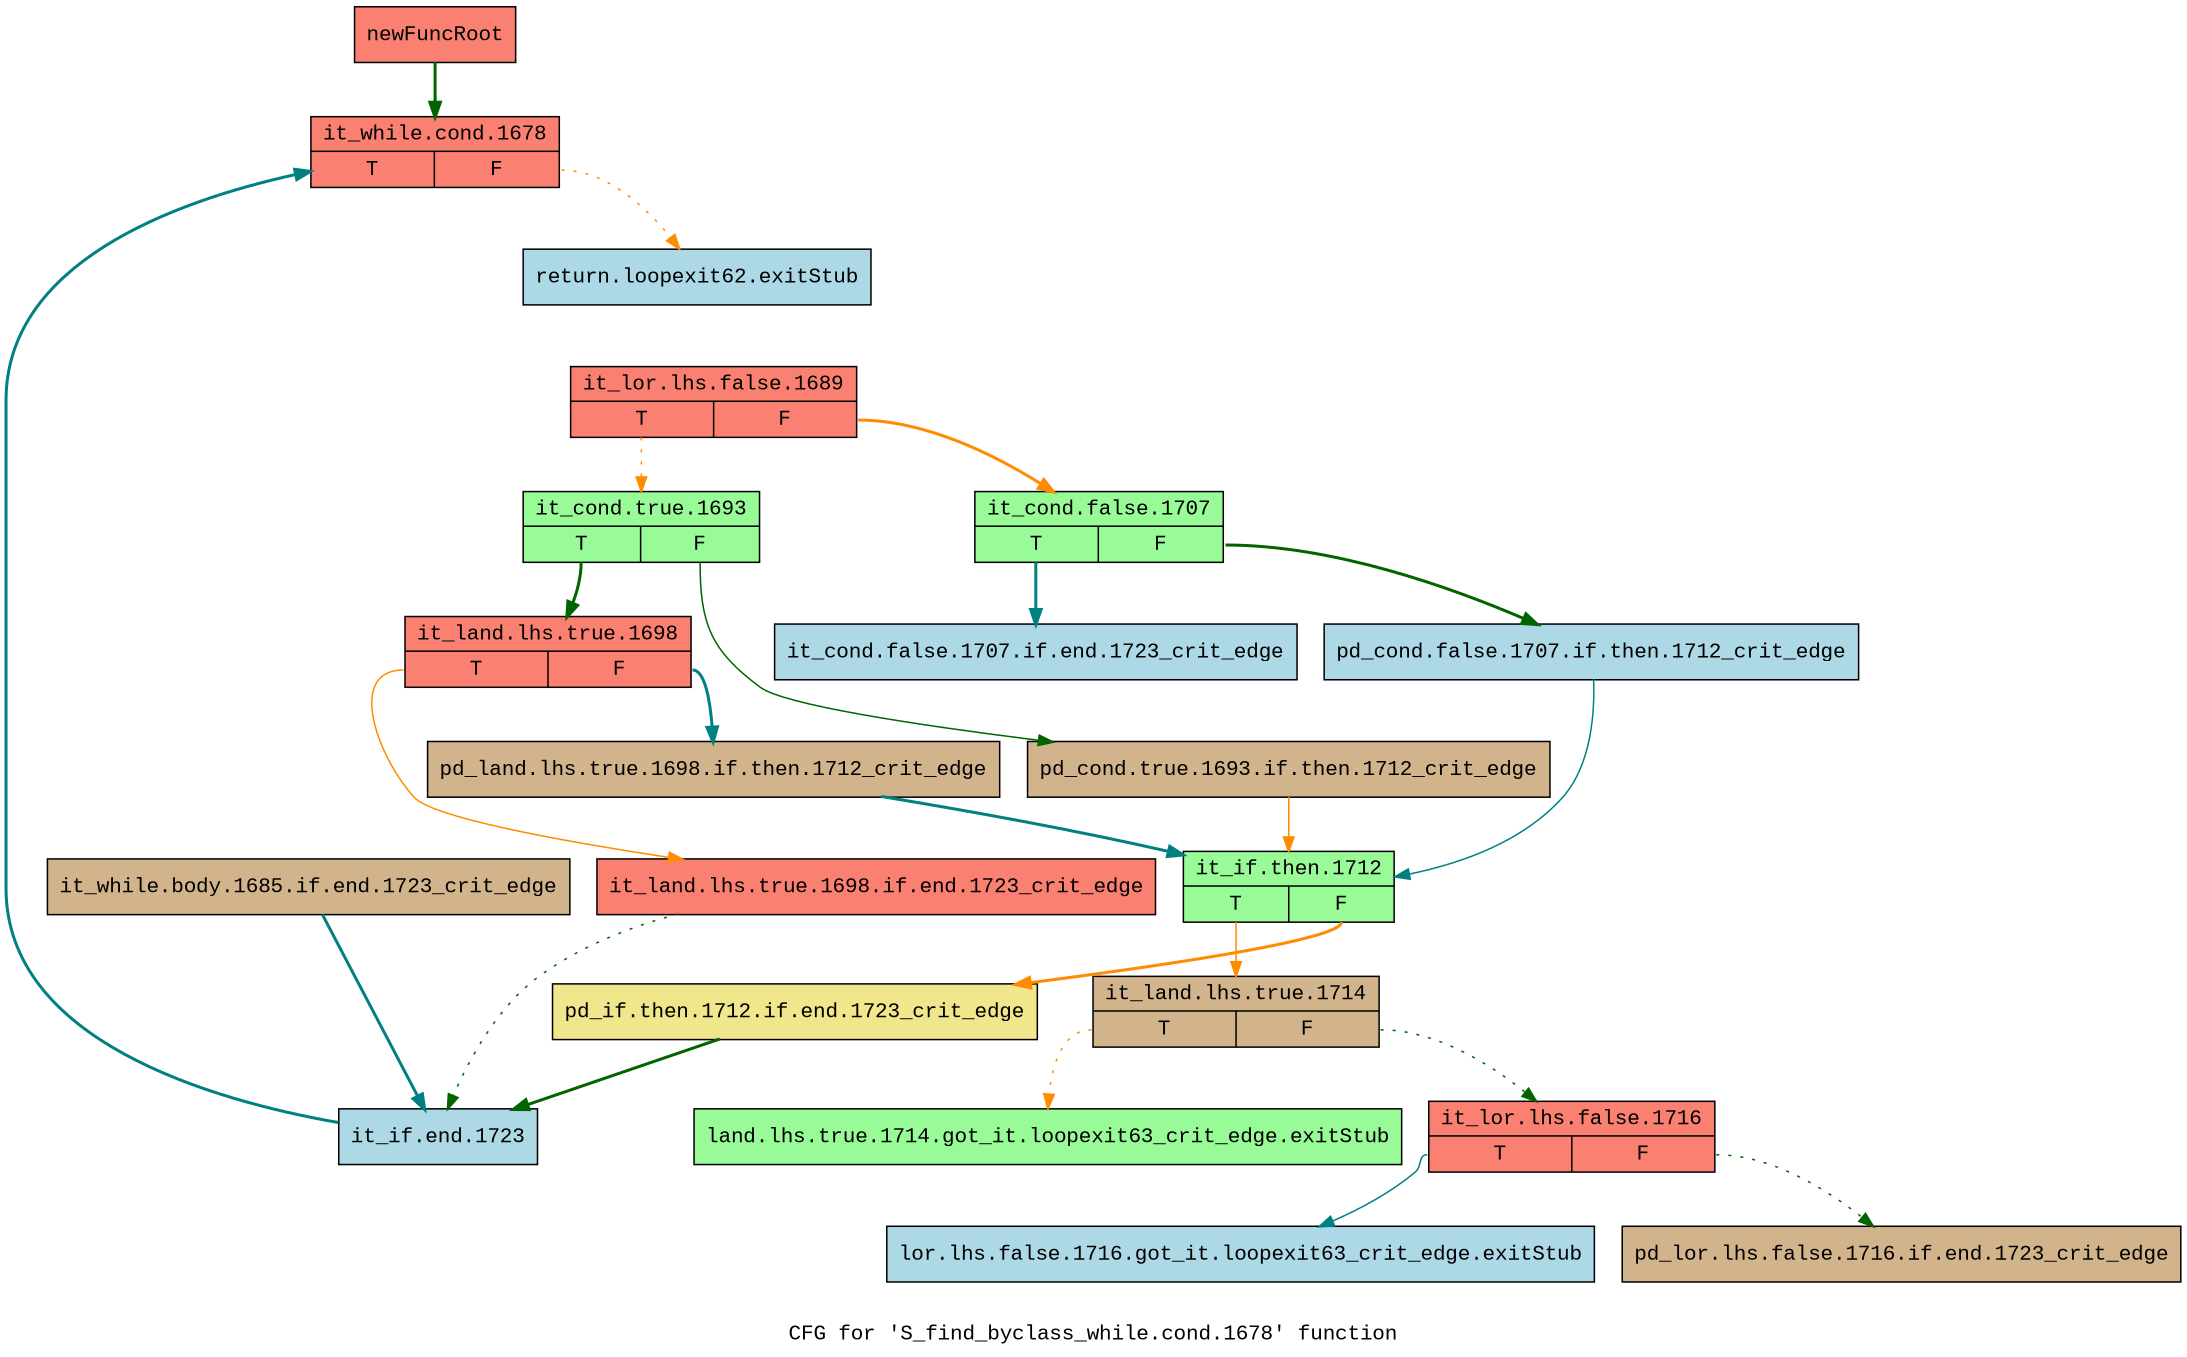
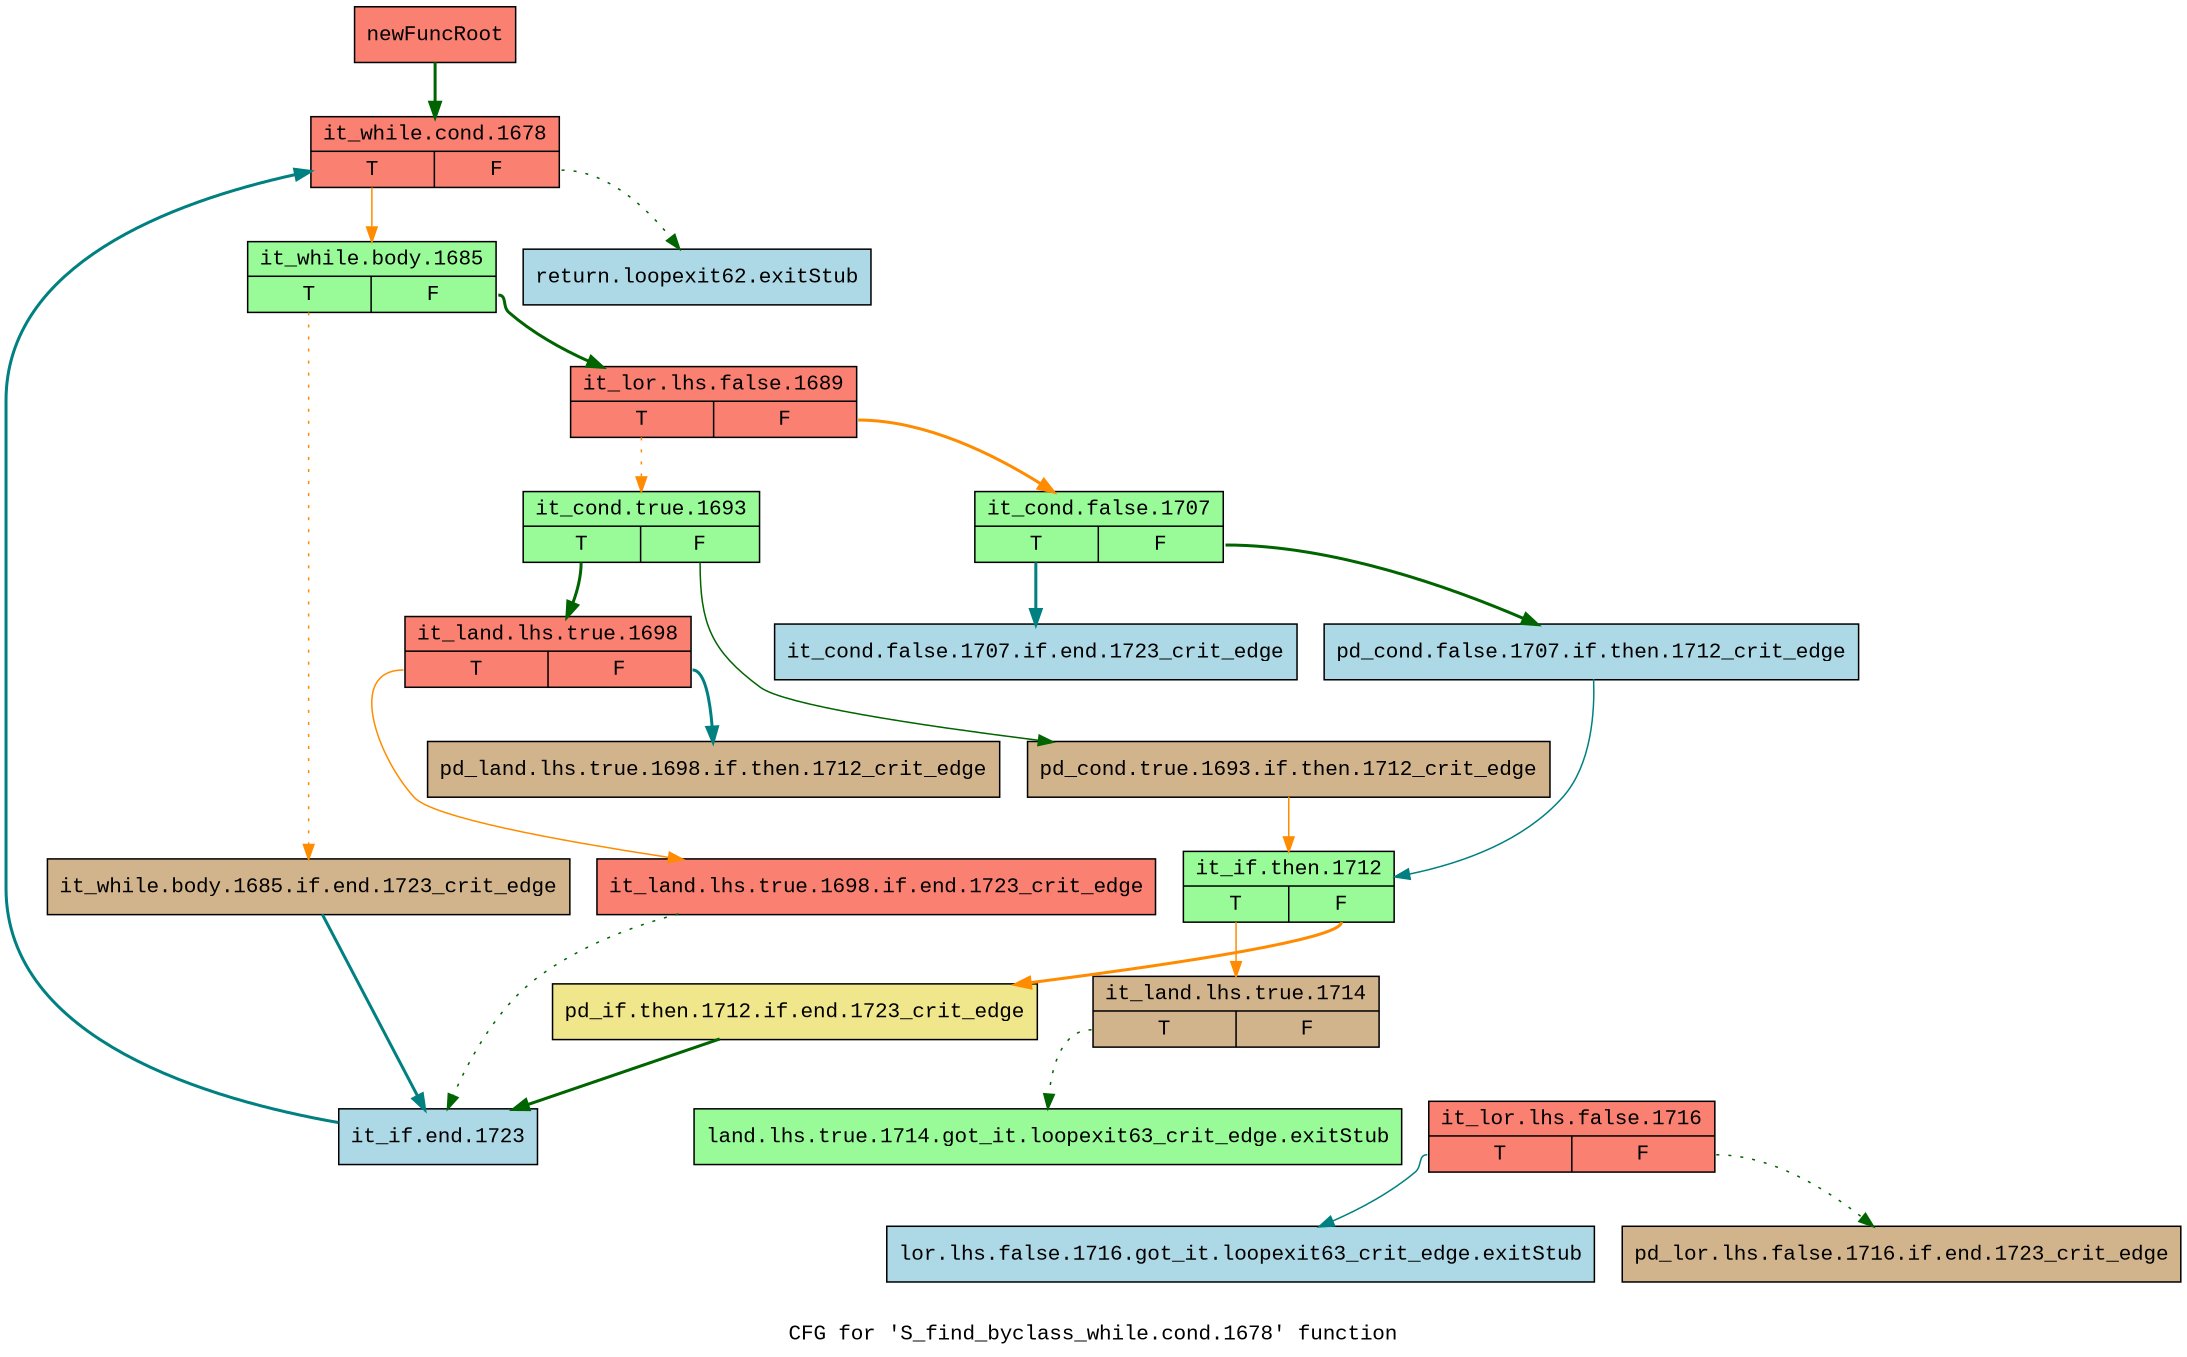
edge "it_while.cond.1678" -> "return.loopexit62.exitStub": color darkorange -> darkgreen
node "it_while.body.1685": added
edge "pd_land.lhs.true.1698.if.then.1712_crit_edge" -> "it_if.then.1712": removed
edge "it_land.lhs.true.1714" -> "it_lor.lhs.false.1716": removed
edge "it_land.lhs.true.1714" -> "land.lhs.true.1714.got_it.loopexit63_crit_edge.exitStub": color darkorange -> darkgreen
